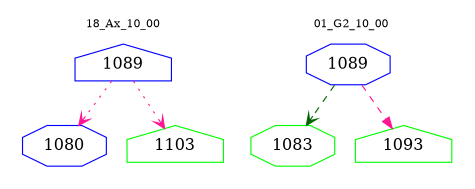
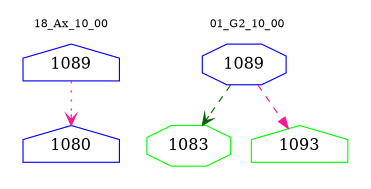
node "1080": shape octagon -> house
node "1103": removed
